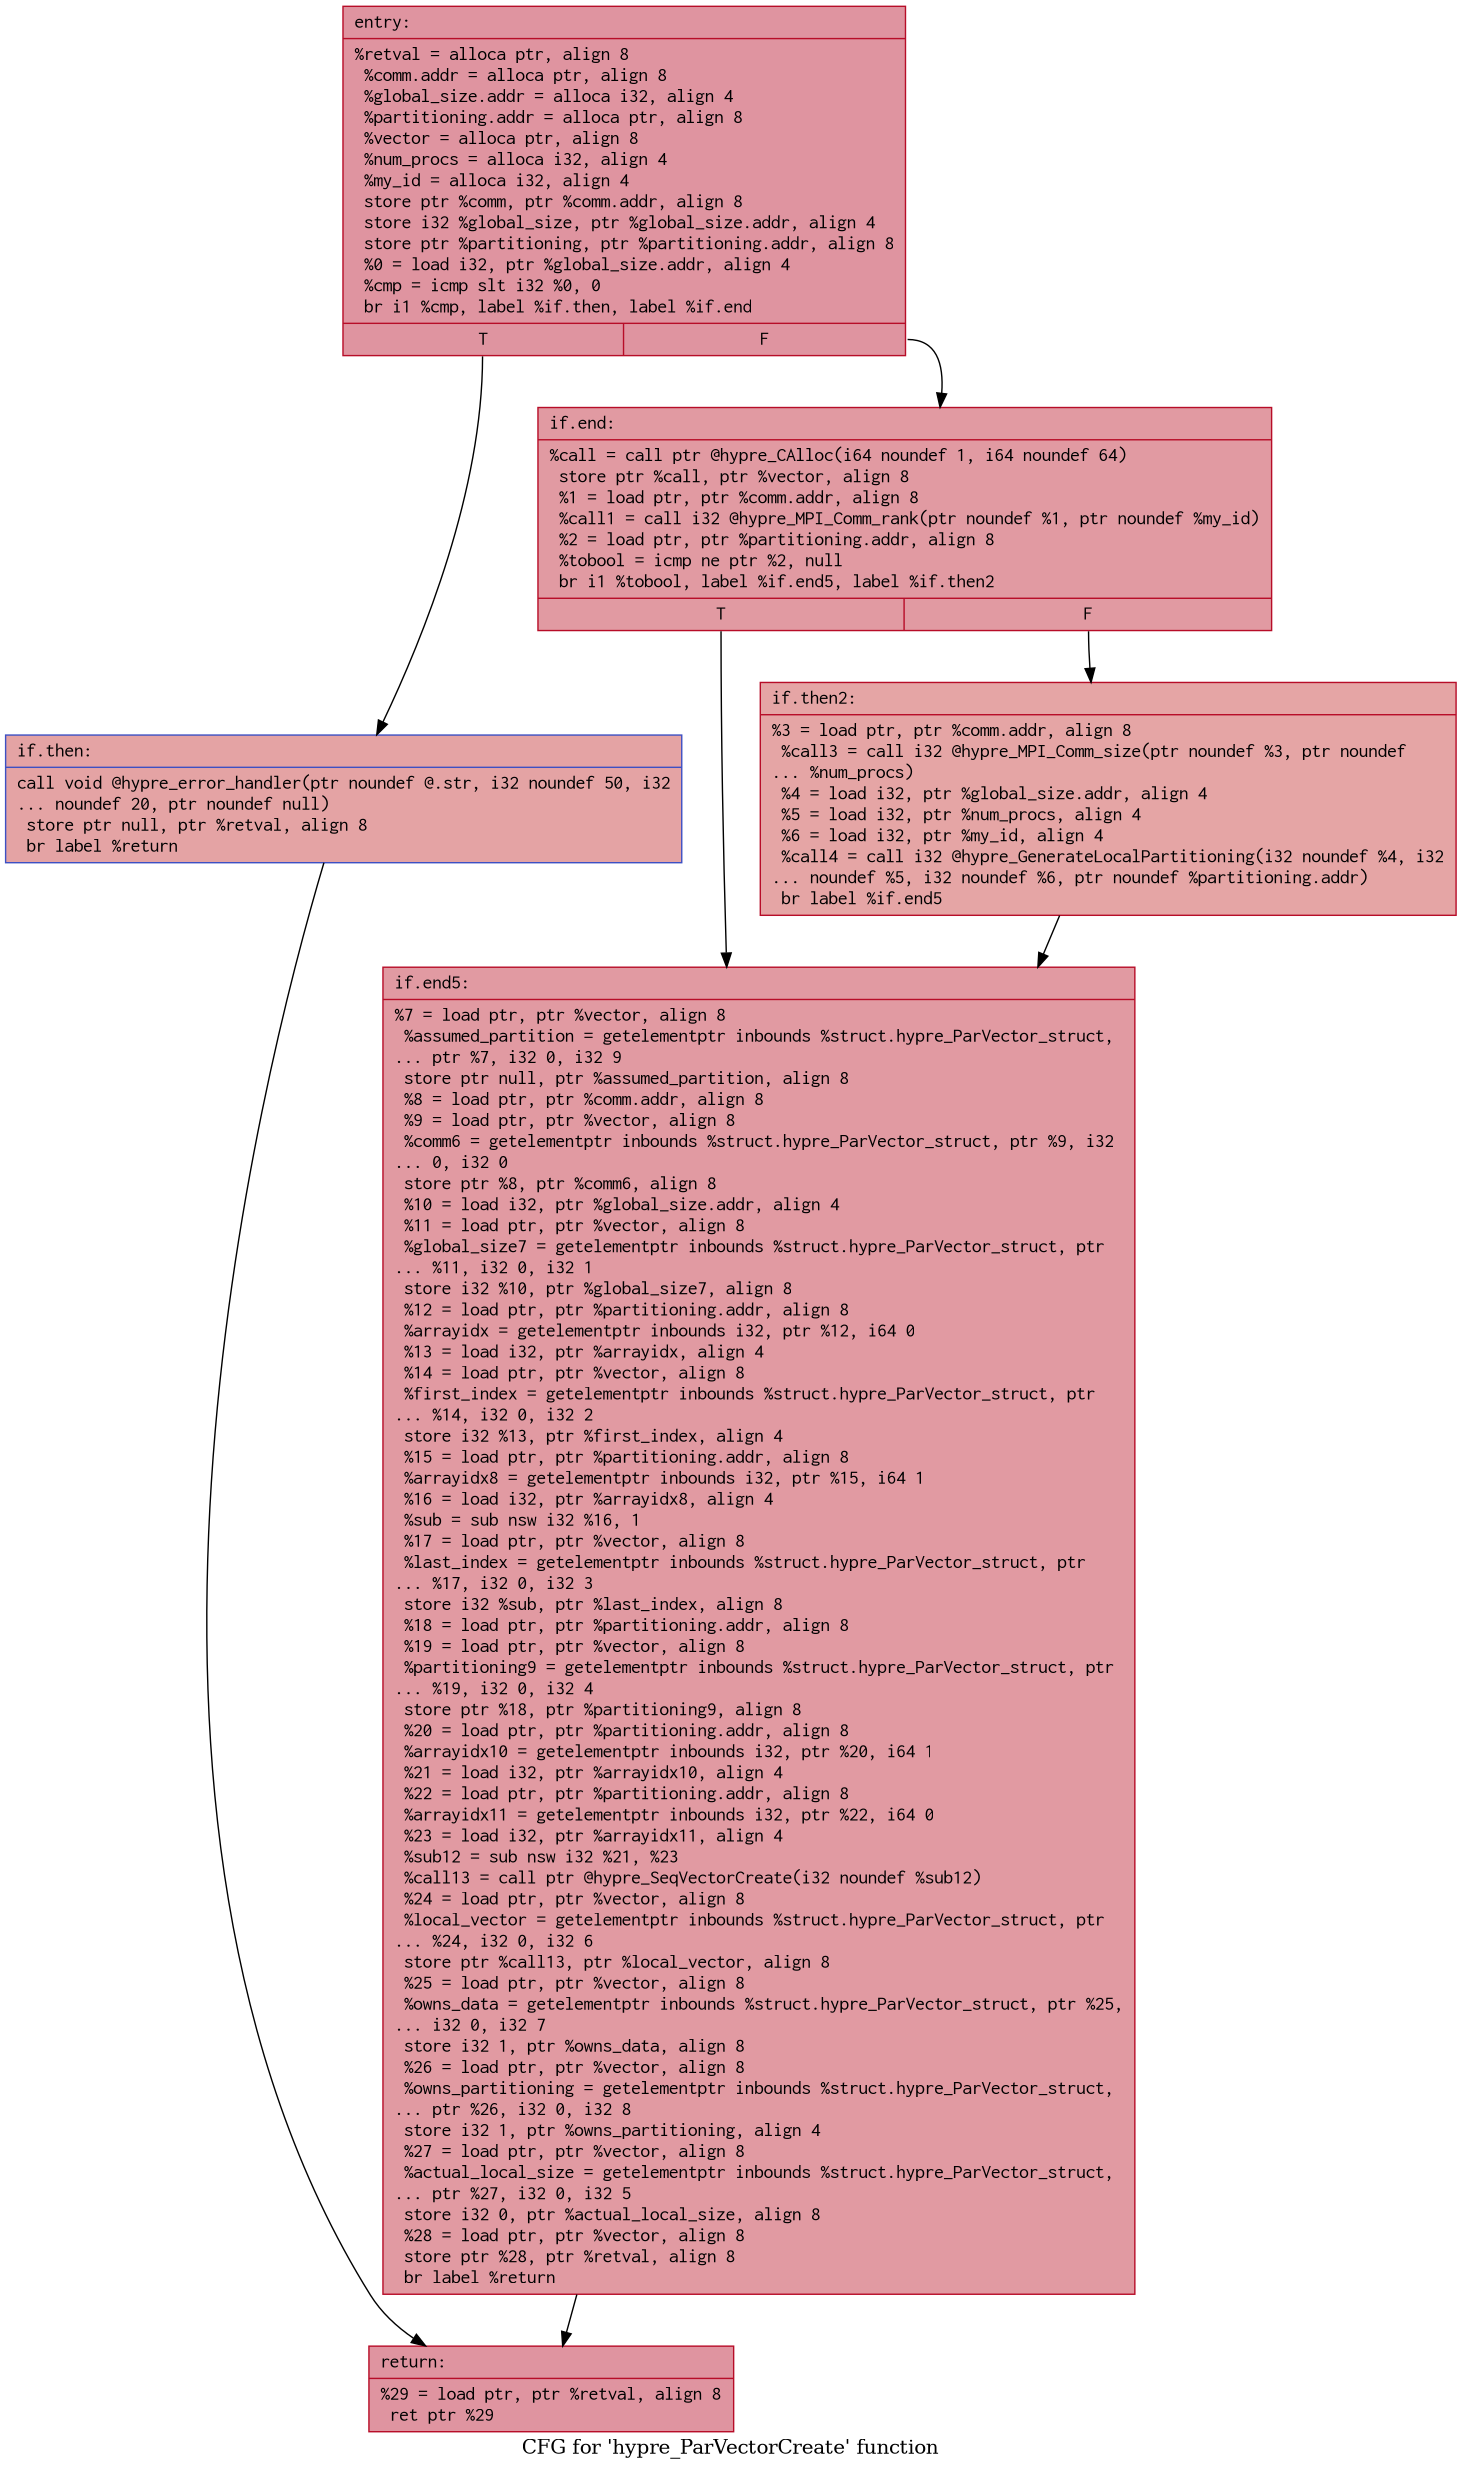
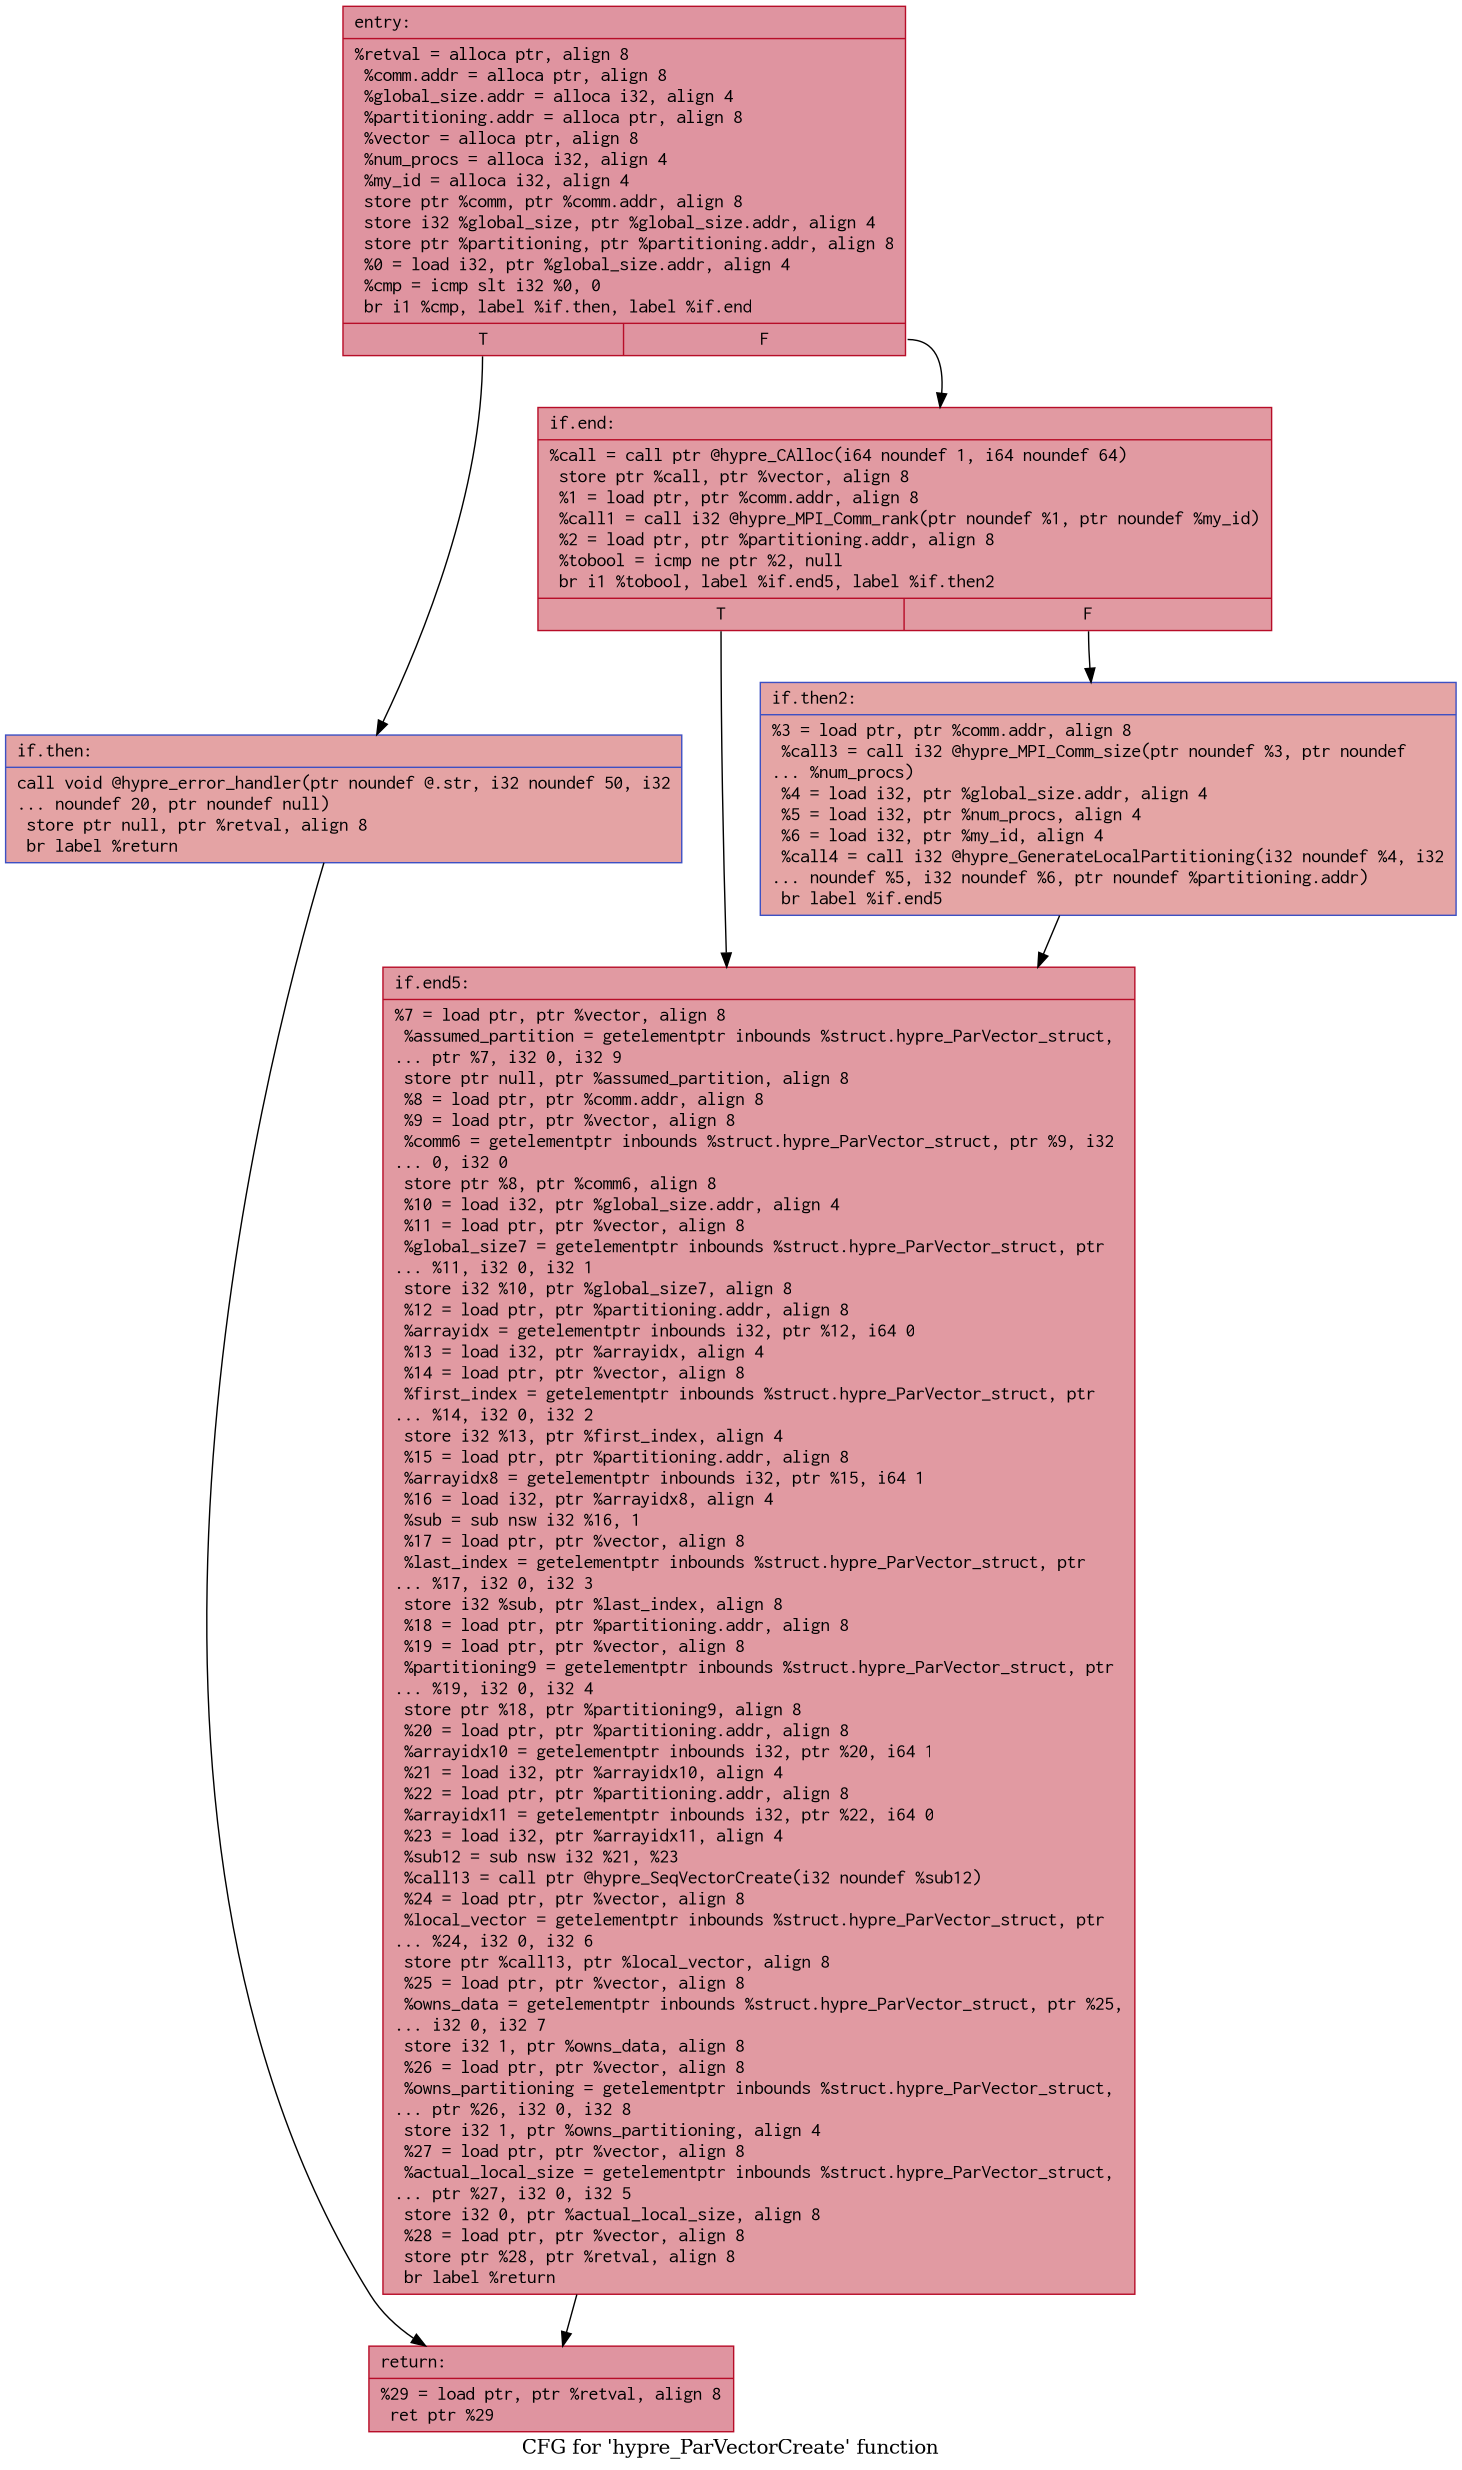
node "if.then2:": color #b70d28ff -> #3d50c3ff
